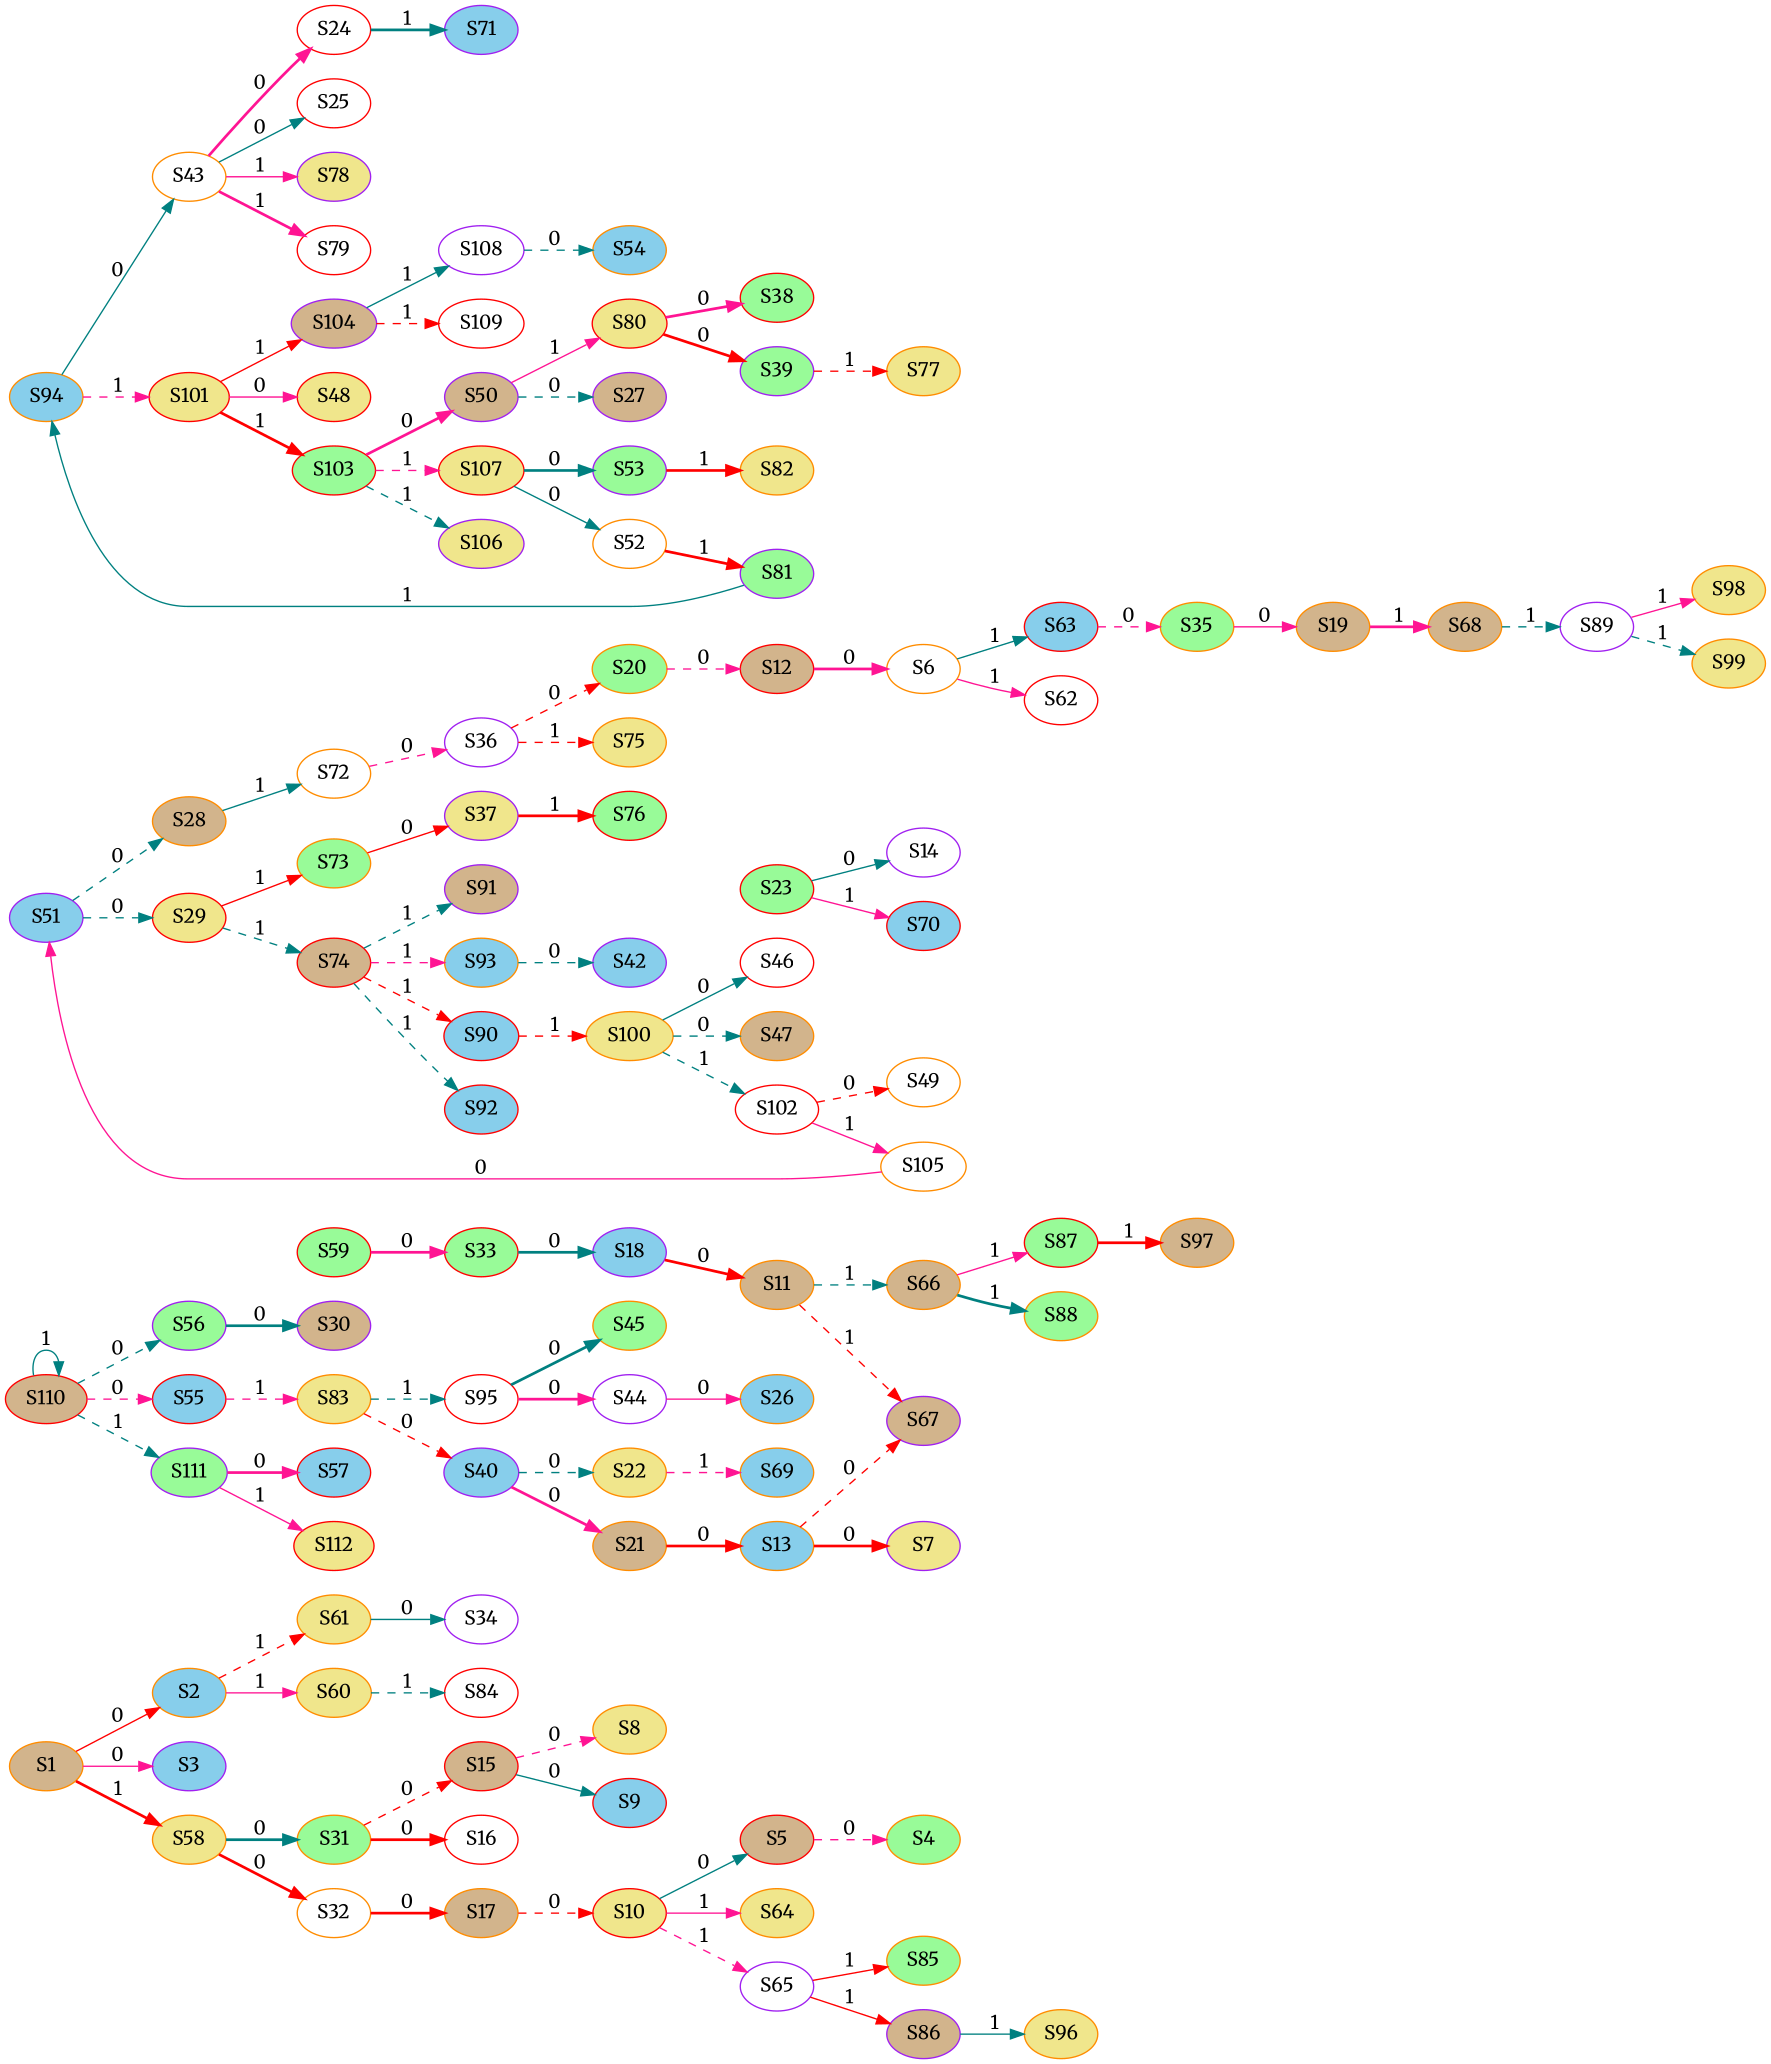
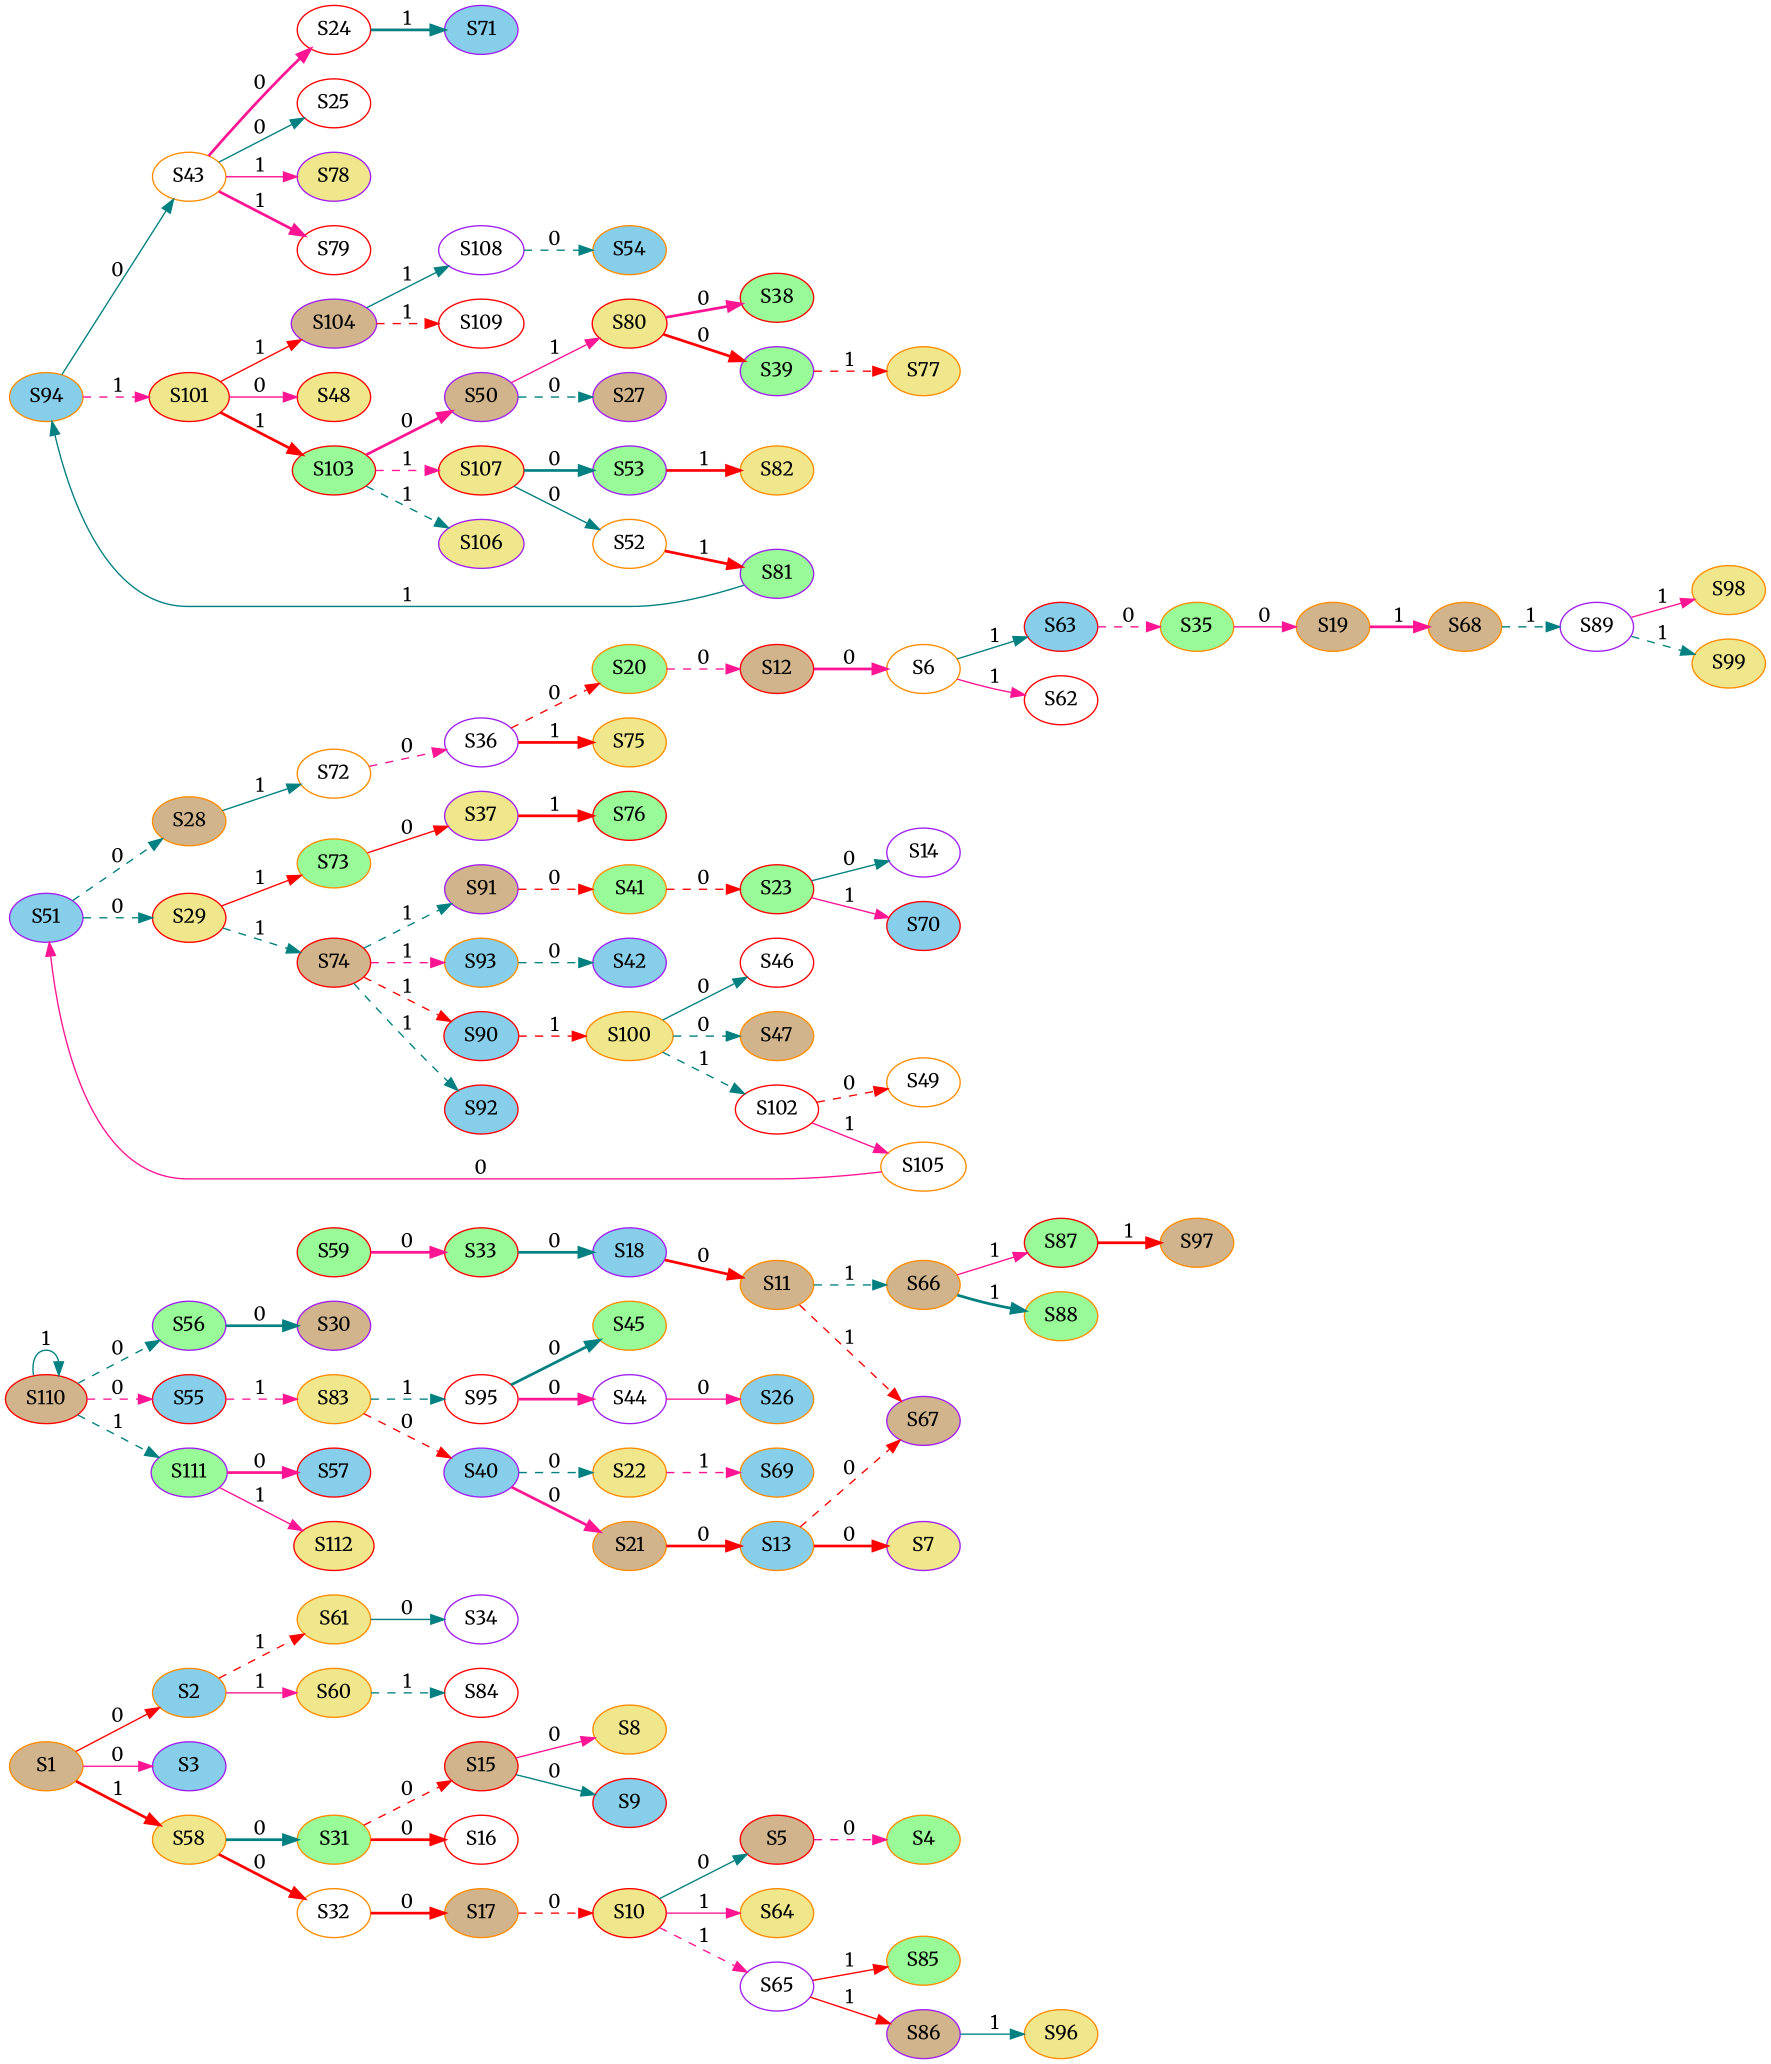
edge "S36" -> "S75": style dashed -> bold
node "S41": added
edge "S15" -> "S8": style dashed -> solid
